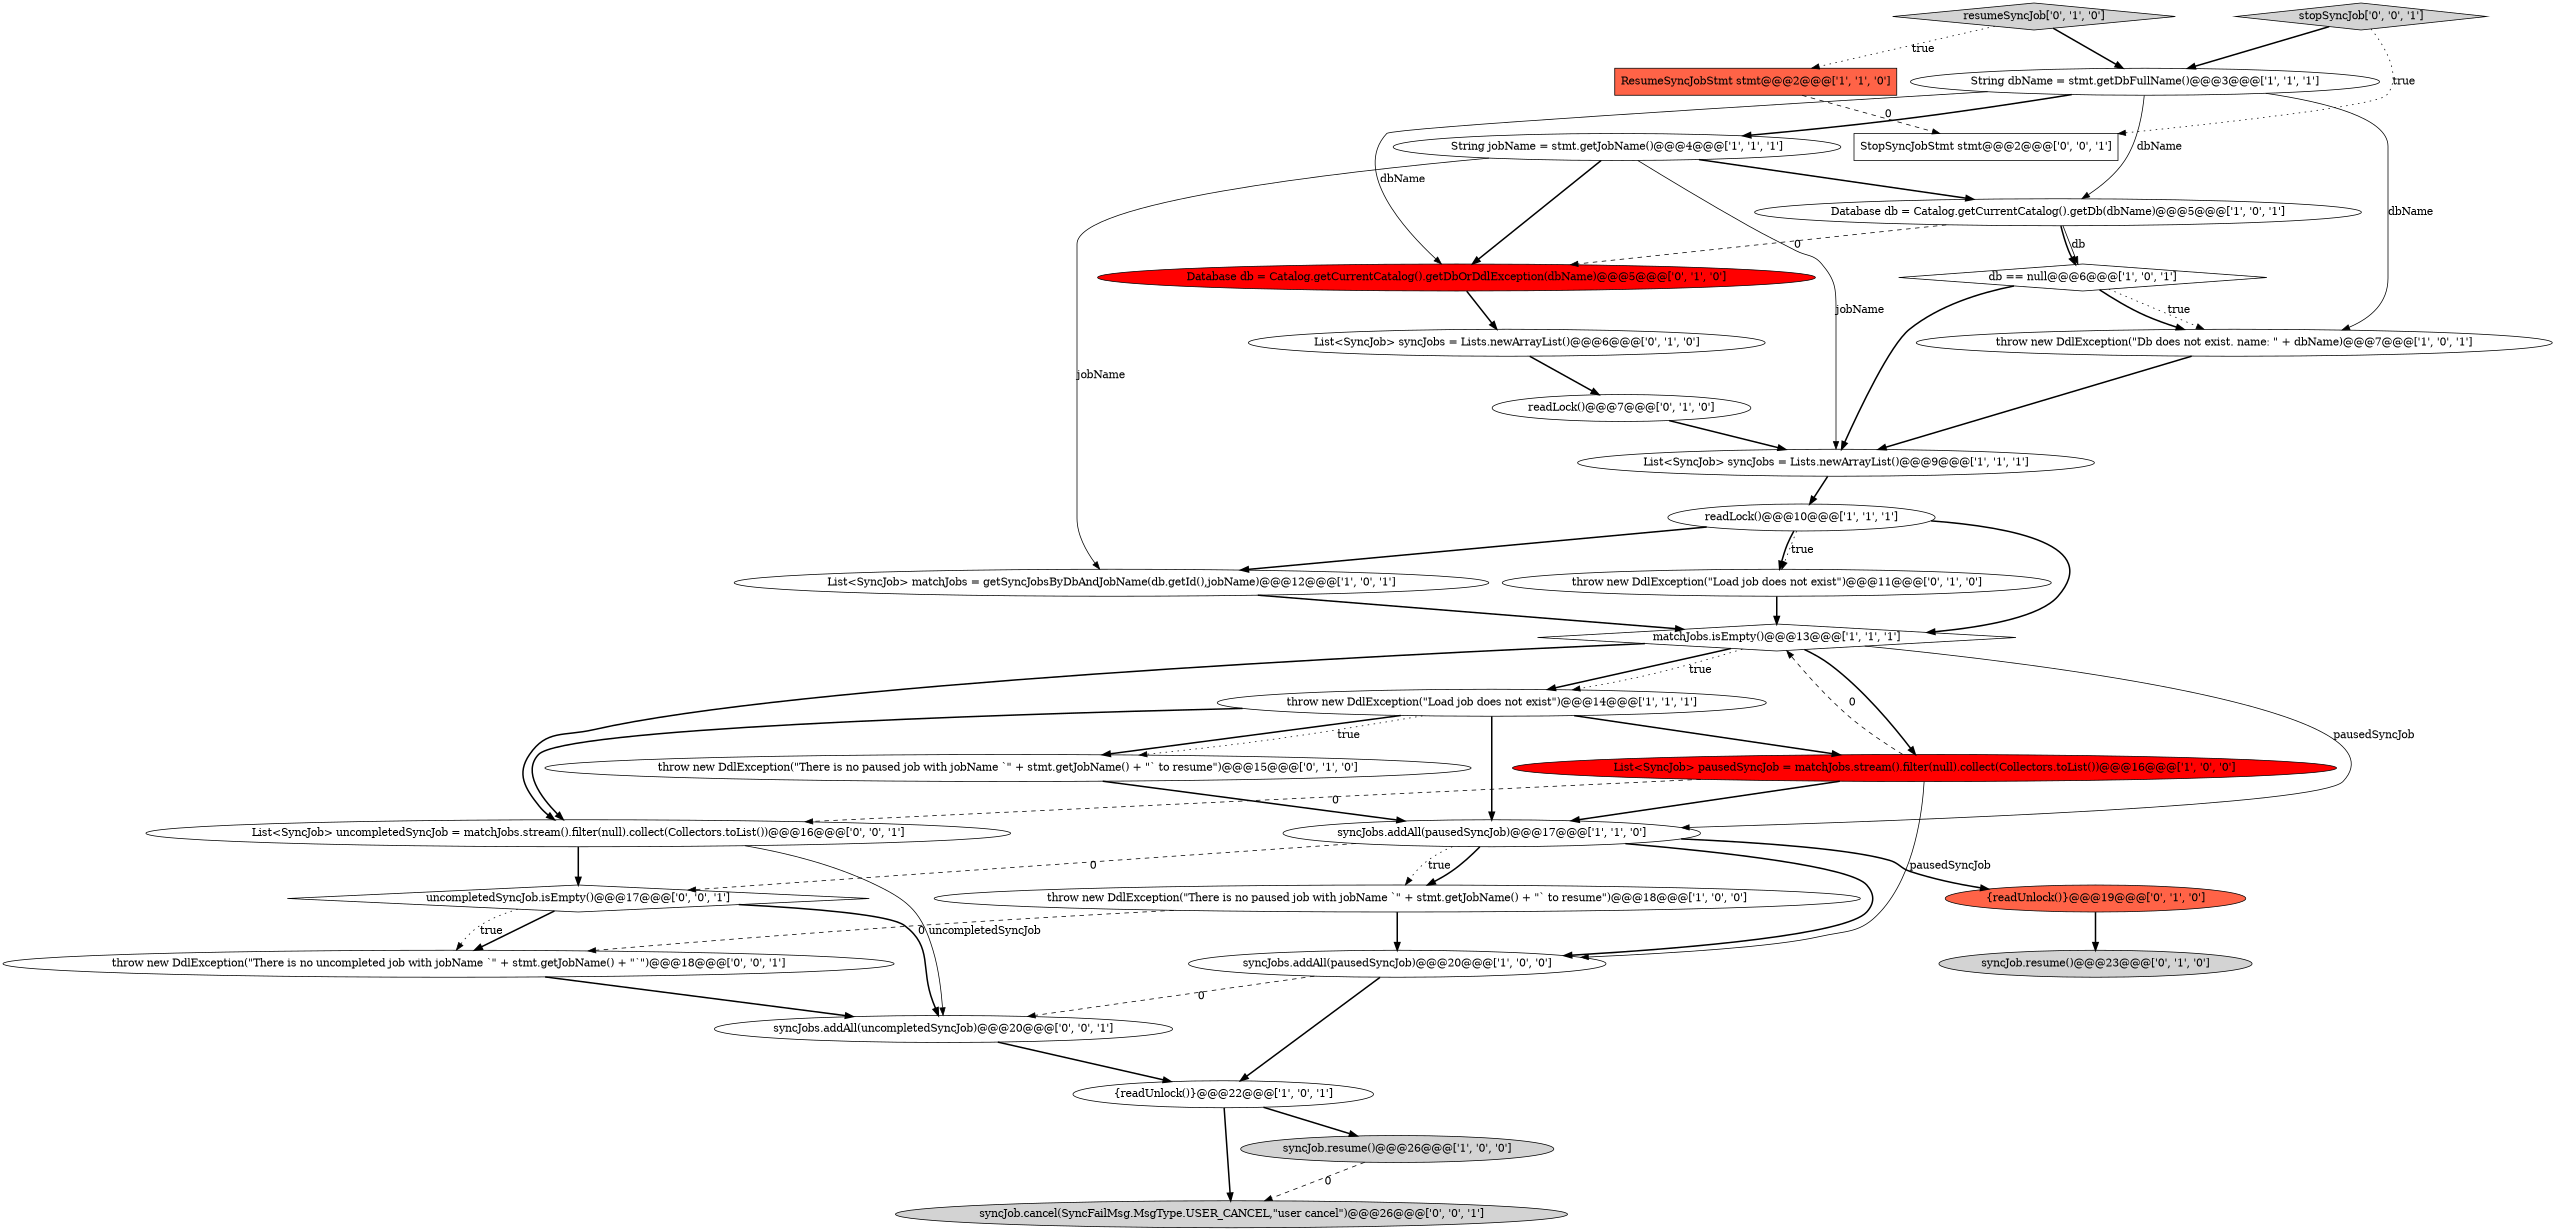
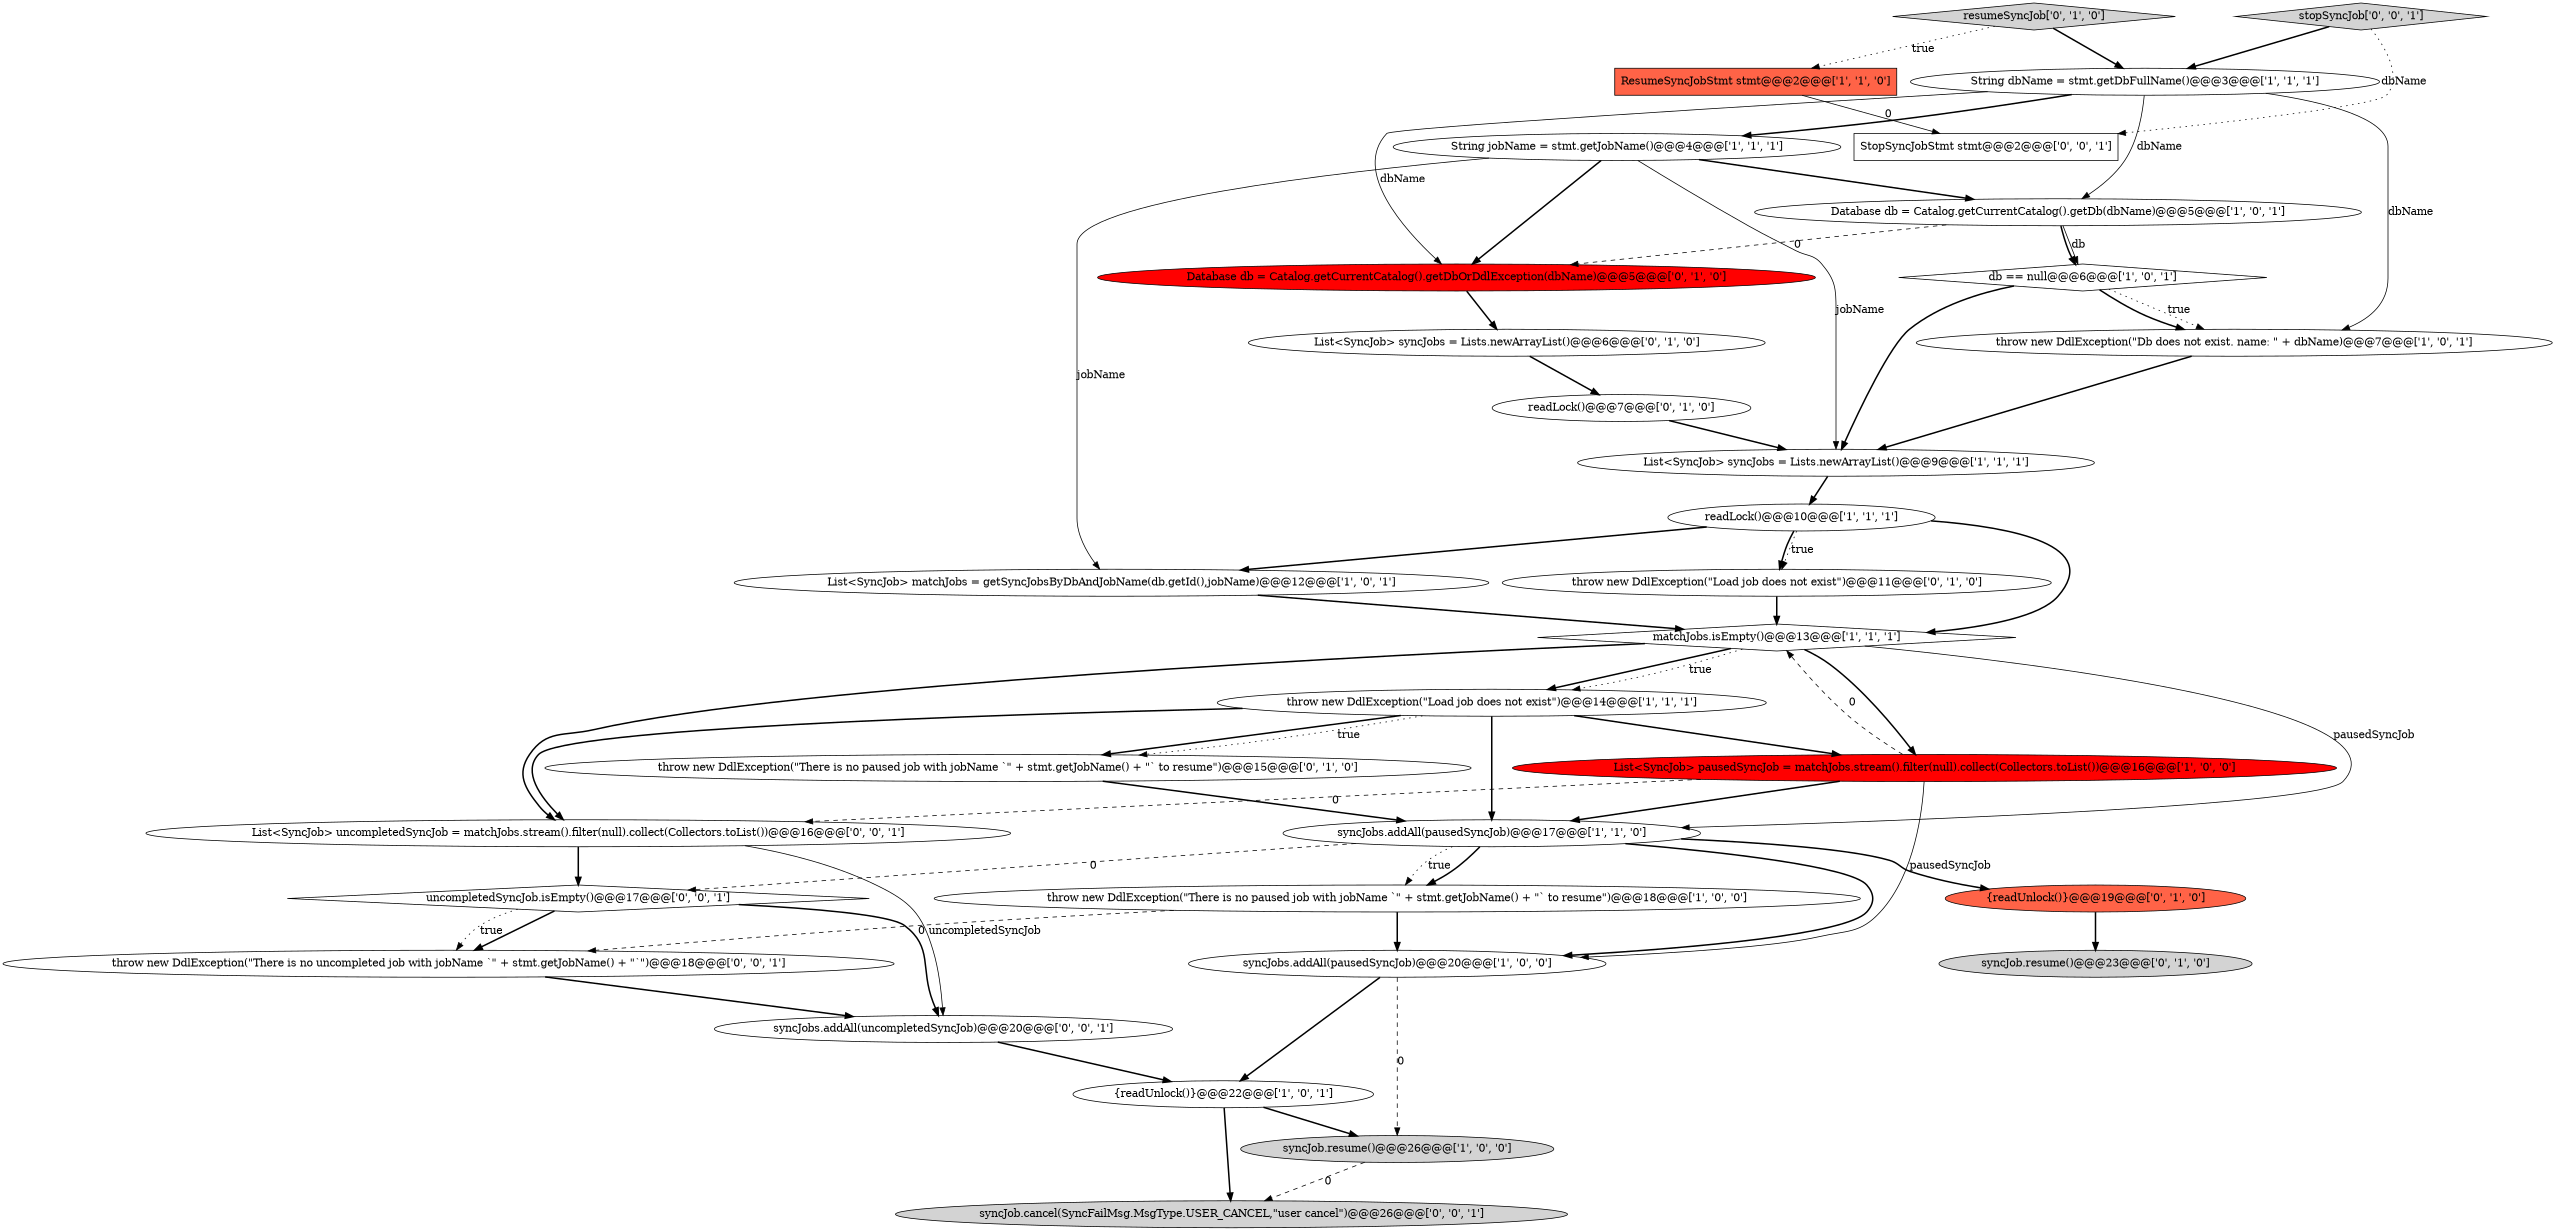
edge "stopSyncJob['0', '0', '1']" -> "StopSyncJobStmt stmt@@@2@@@['0', '0', '1']": label "true" -> "dbName"
edge "ResumeSyncJobStmt stmt@@@2@@@['1', '1', '0']" -> "StopSyncJobStmt stmt@@@2@@@['0', '0', '1']": style dashed -> solid
edge "syncJobs.addAll(pausedSyncJob)@@@20@@@['1', '0', '0']" -> "syncJobs.addAll(uncompletedSyncJob)@@@20@@@['0', '0', '1']": now "syncJobs.addAll(pausedSyncJob)@@@20@@@['1', '0', '0']" -> "syncJob.resume()@@@26@@@['1', '0', '0']"
